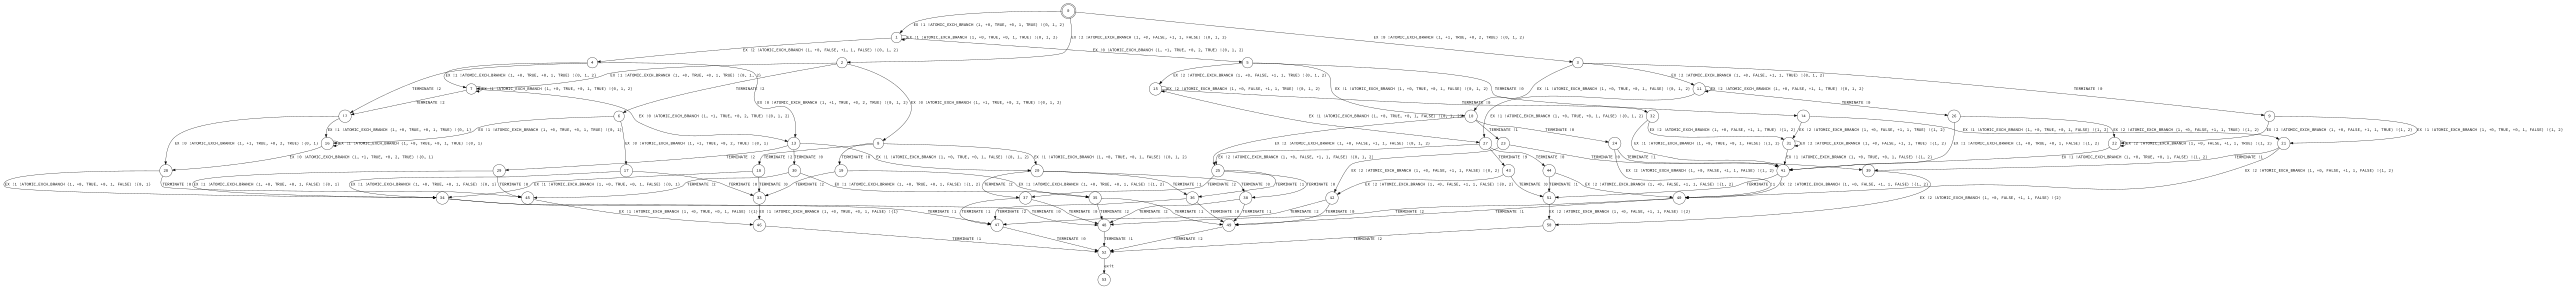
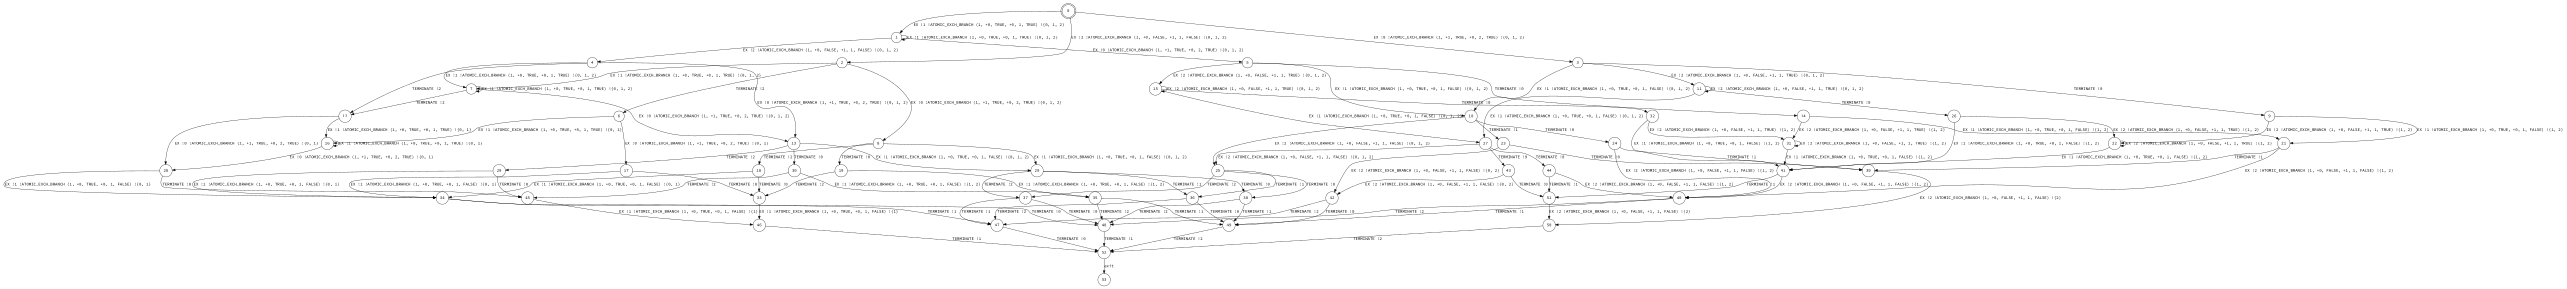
edge "24" -> "41": now "24" -> "39"
